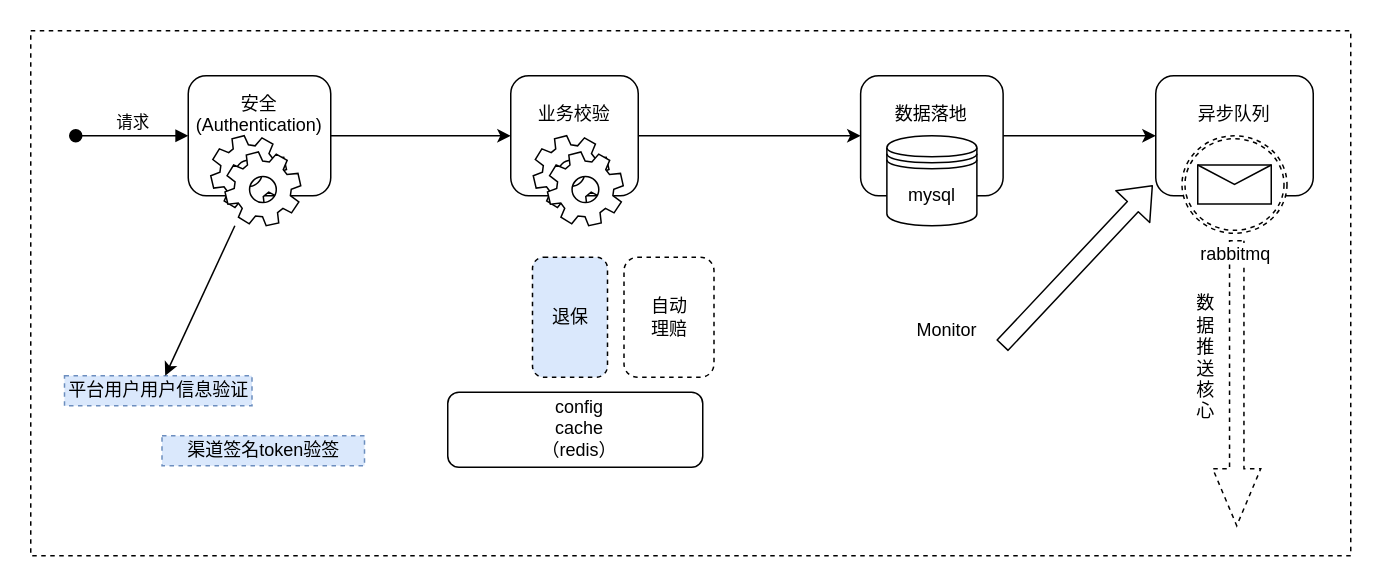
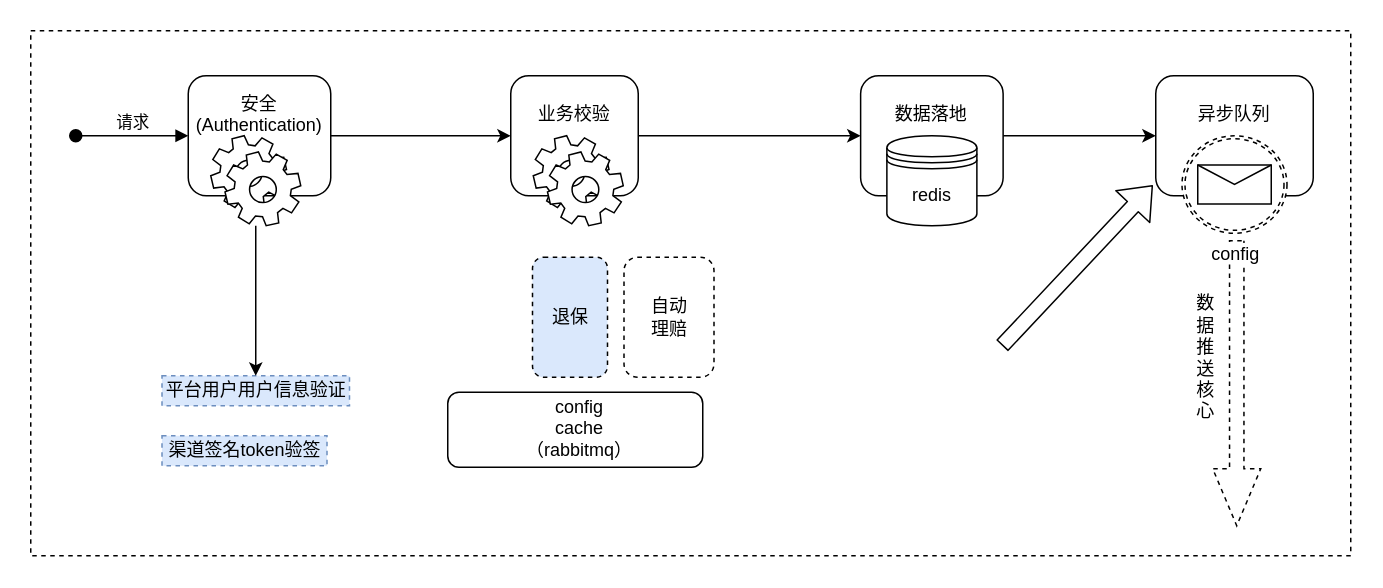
node "mysql": label "mysql" -> "redis"
node "rabbitmq": label "rabbitmq" -> "config"
node "Monitor": removed
node "平台用户用户信息验证": moved (158, 391) -> (256, 391)
node "config cache （redis）": label "config cache （redis）" -> "config cache （rabbitmq）"
node "渠道签名token验签": size 203x30 -> 165x30
